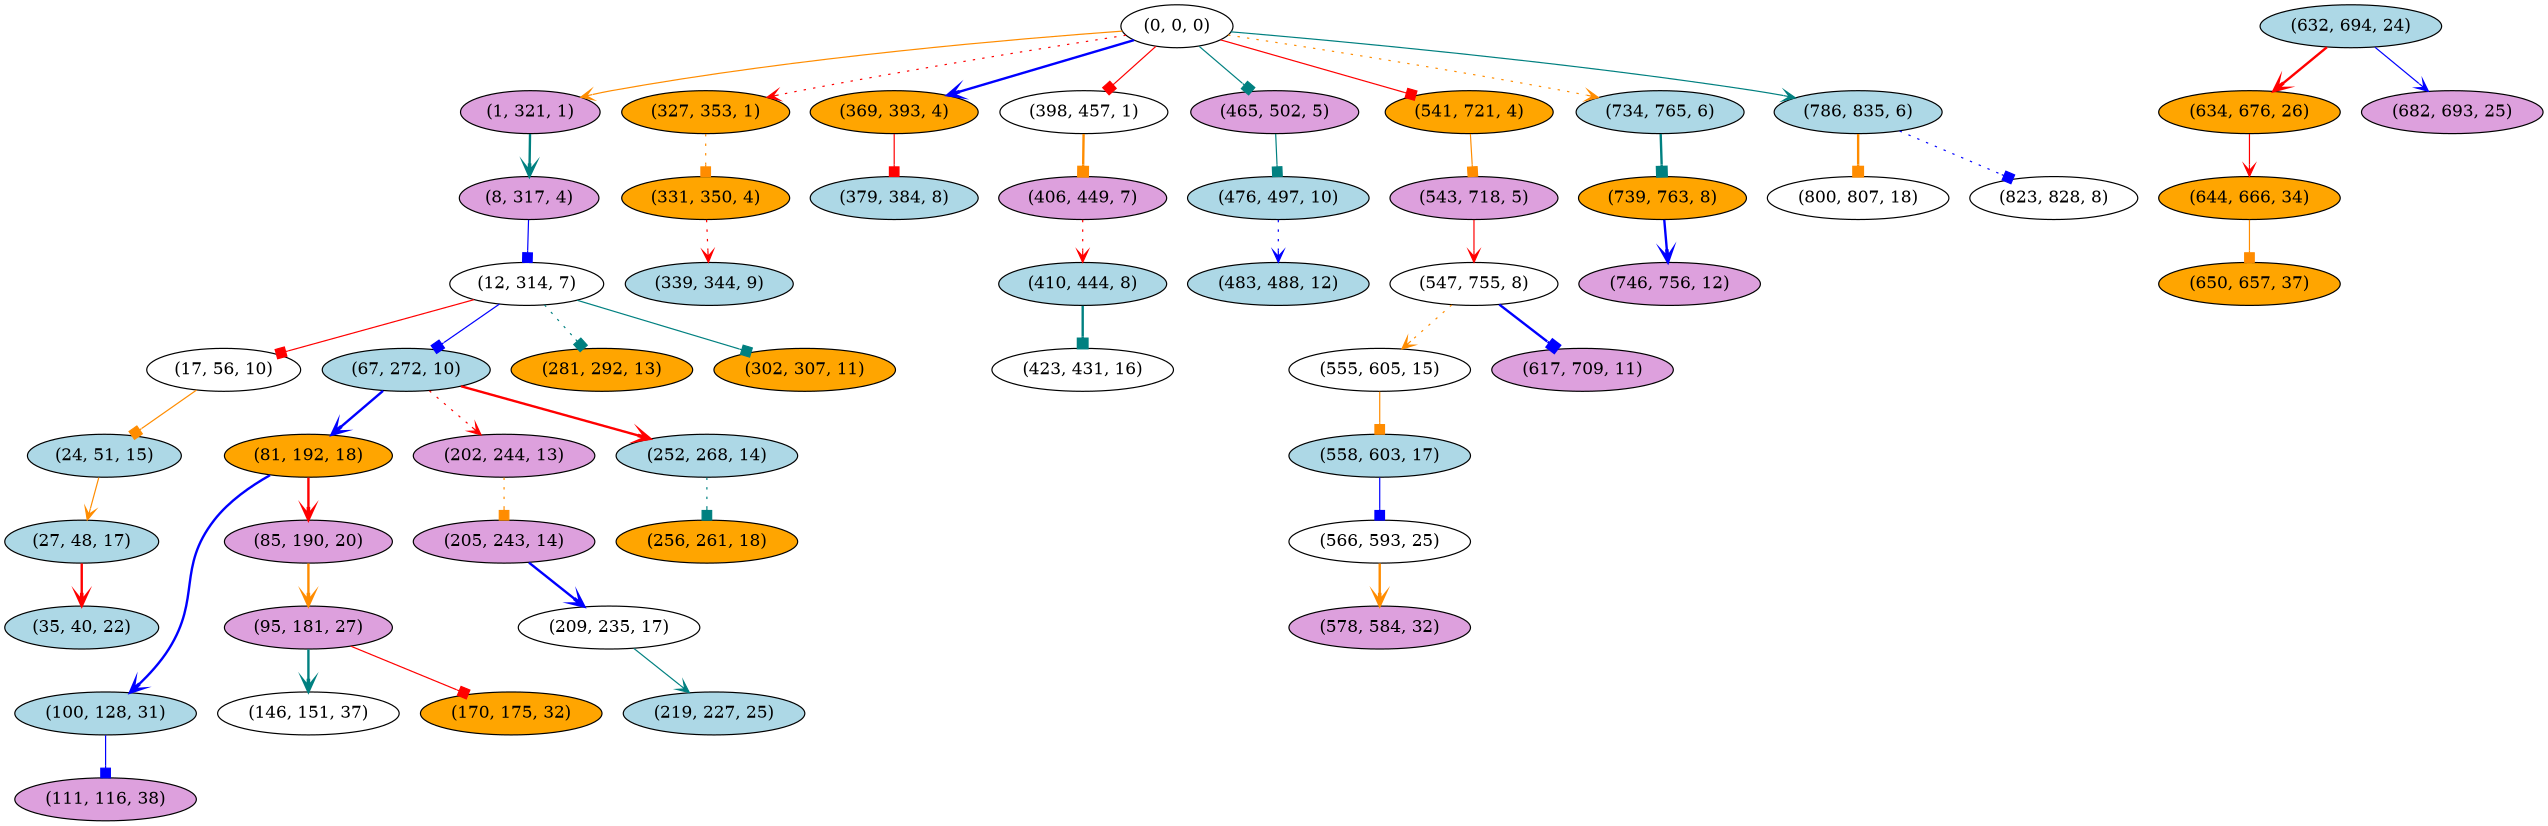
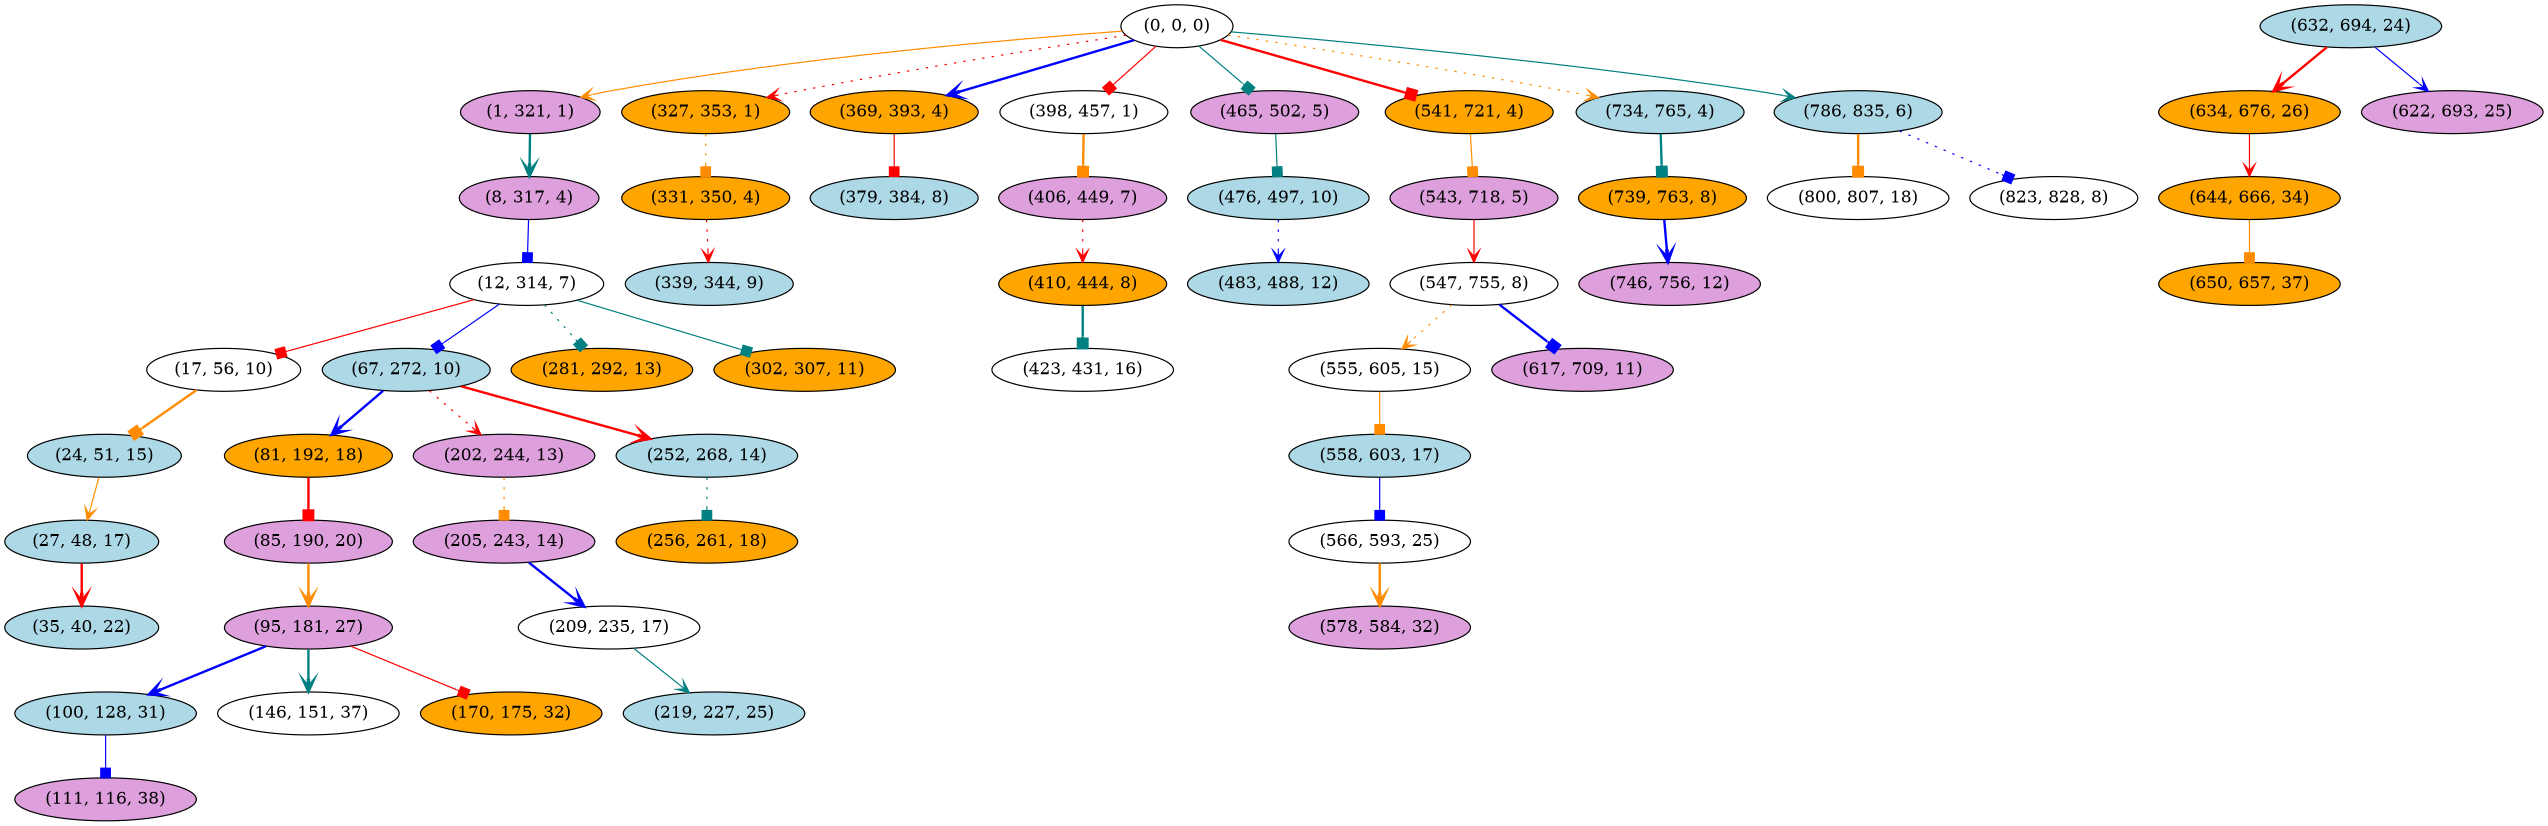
edge "(0, 0, 0)" -> "(541, 721, 4)": style solid -> bold
node "(734, 765, 6)": label "(734, 765, 6)" -> "(734, 765, 4)"
node "(682, 693, 25)": label "(682, 693, 25)" -> "(622, 693, 25)"
node "(410, 444, 8)": fillcolor lightblue -> orange
edge "(17, 56, 10)" -> "(24, 51, 15)": style solid -> bold
edge "(81, 192, 18)" -> "(85, 190, 20)": arrowhead vee -> box
edge "(81, 192, 18)" -> "(100, 128, 31)": now "(95, 181, 27)" -> "(100, 128, 31)"
